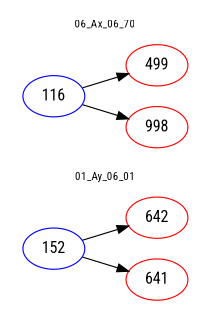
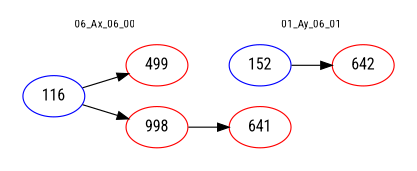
cluster "06_Ax_06_70": label "06_Ax_06_70" -> "06_Ax_06_00"
edge "152" -> "641": now "998" -> "641"
